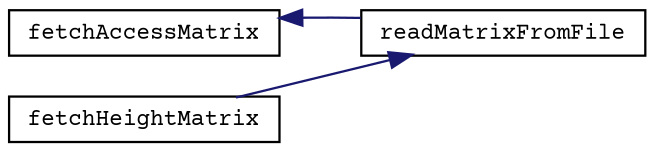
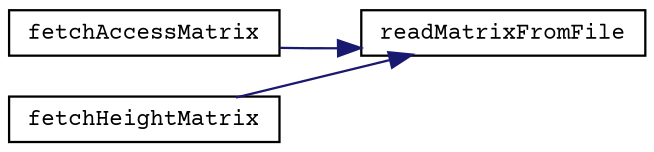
edge "readMatrixFromFile" -> "fetchAccessMatrix": reversed
